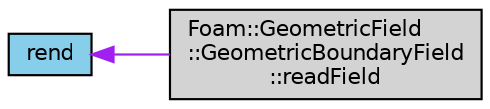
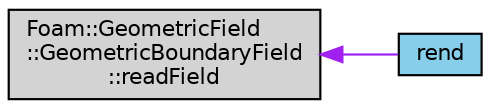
edge "Foam::GeometricField ::GeometricBoundaryField ::readField" -> "rend": reversed
